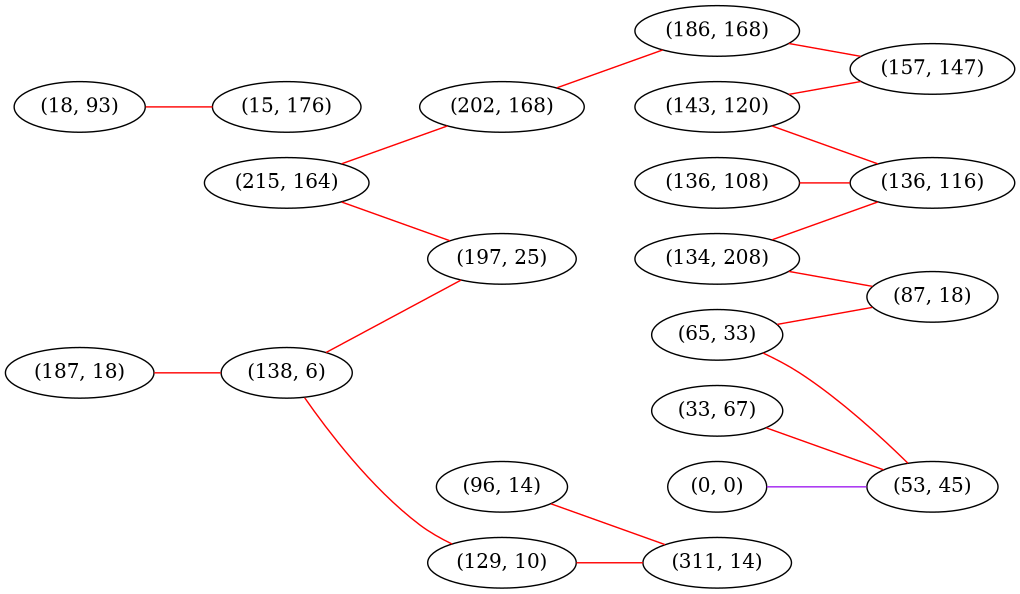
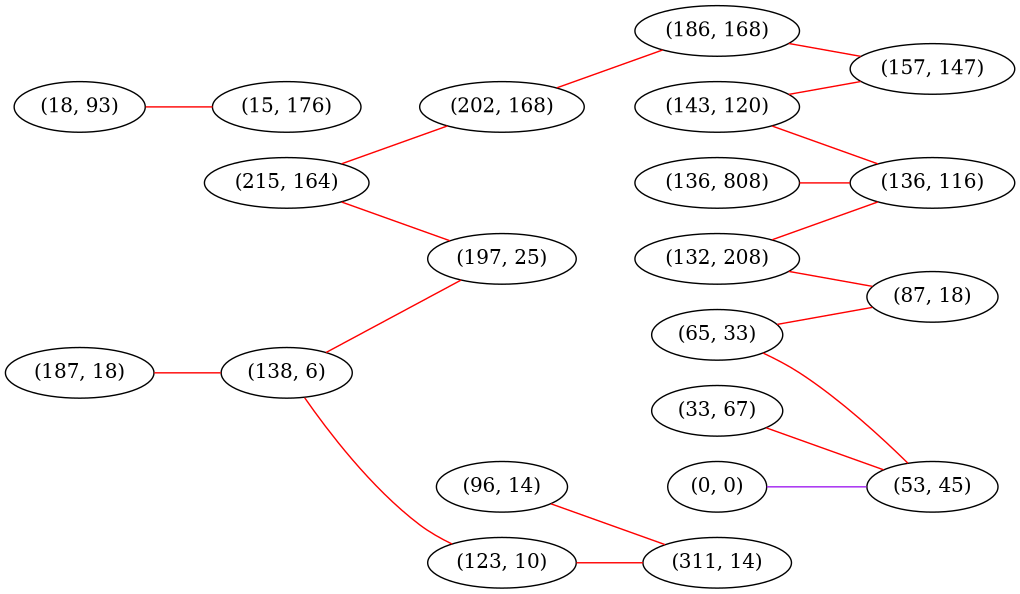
node "(136, 108)": label "(136, 108)" -> "(136, 808)"
node "(134, 208)": label "(134, 208)" -> "(132, 208)"
node "(129, 10)": label "(129, 10)" -> "(123, 10)"
